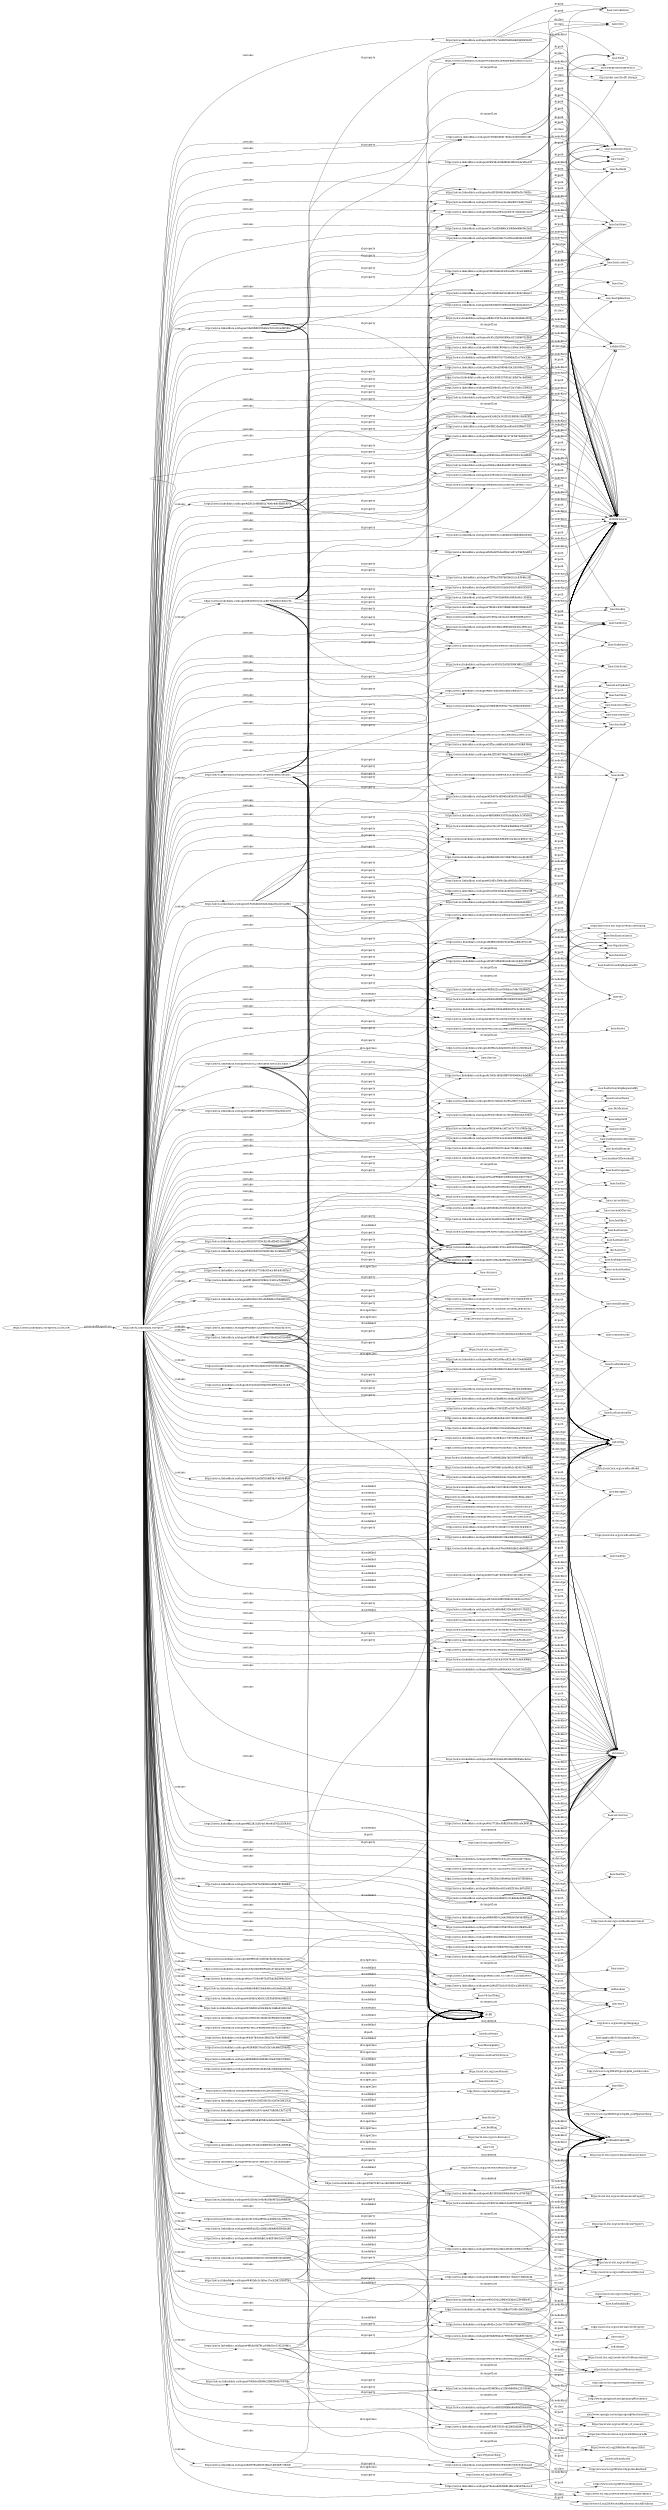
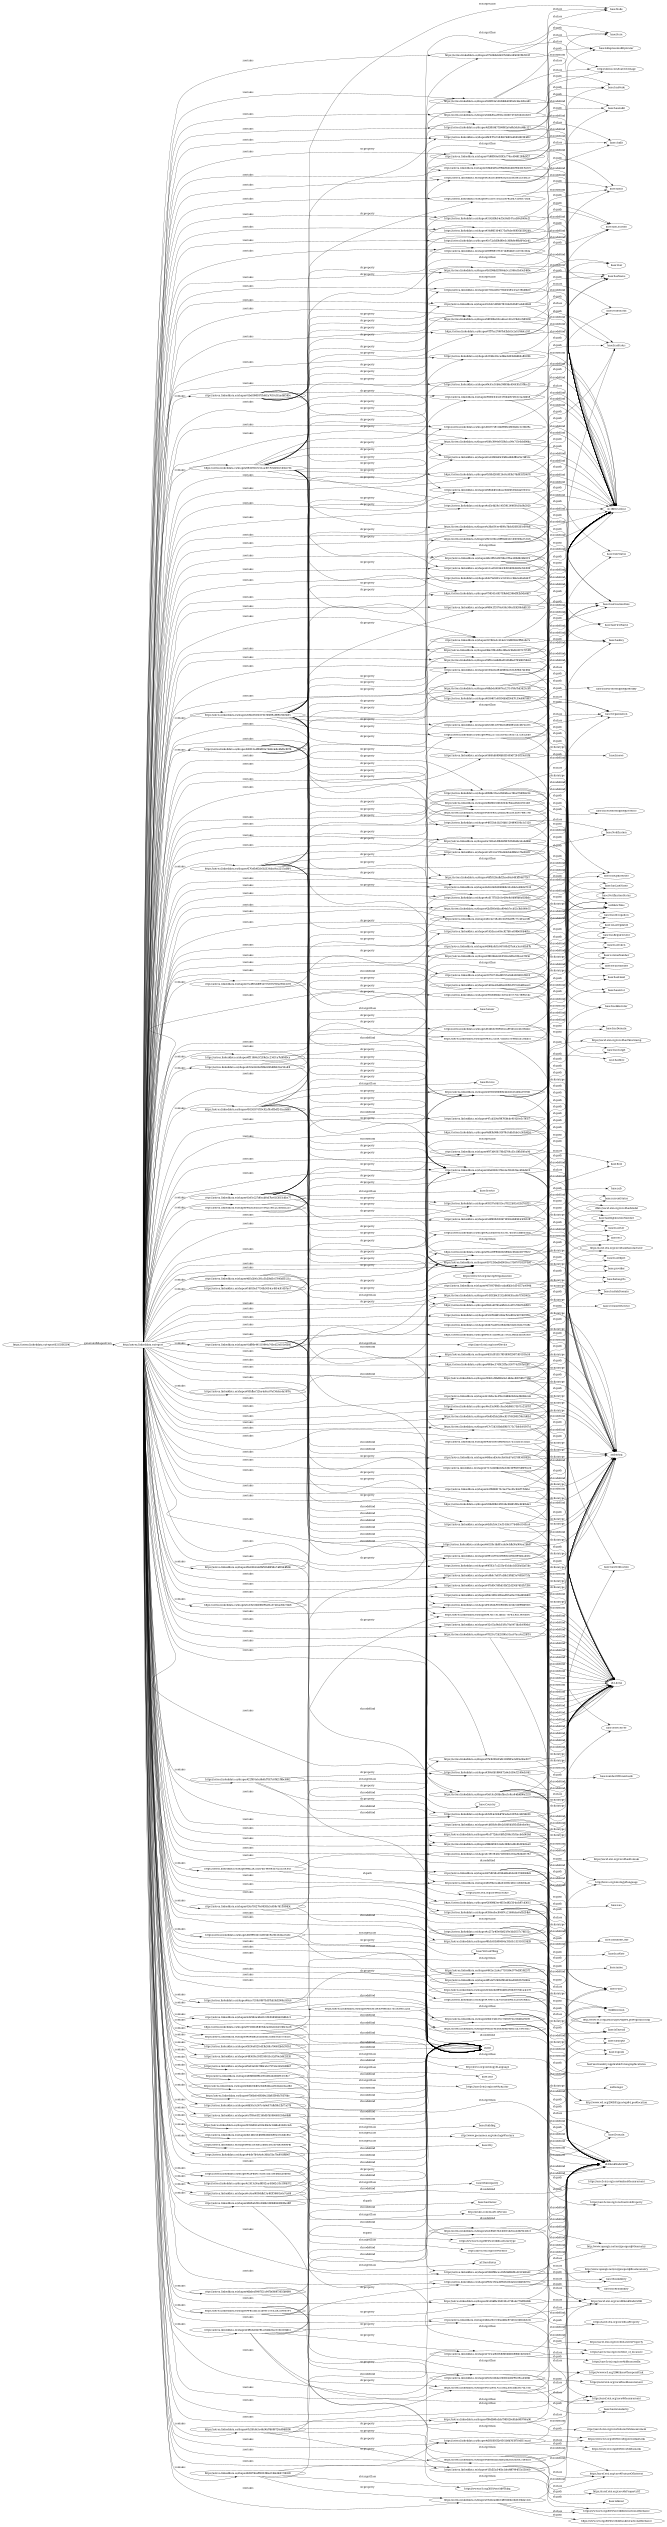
node "base:containsItem": removed
node "base:hasContactMail": removed
node "https://dateTime.etsi.org/core#hasTimeStamp": label "https://dateTime.etsi.org/core#hasTimeStamp" -> "https://saref.etsi.org/core#hasTimeStamp"
node "base:dcf": label "base:dcf" -> "base:hasTarget"
node "base:Device": added
node "base:adapterId": label "base:adapterId" -> "base:acb"
node "dca:hasActor": label "dca:hasActor" -> "base:hasActor"
node "base:Actuator": removed
node "base:isoCode": label "base:isoCode" -> "base:eaa"
node "base:hasFunctionality": label "base:hasFunctionality" -> "base:efcf"
node "xsd:boolean": label "xsd:boolean" -> "fbdd:boolean"
node "base:isUnread": added
node "base:applicableToGeographicalArea": label "base:applicableToGeographicalArea" -> "hasFunctionality:applicableToGeographicalArea"
node "base:hasInput": added
node "base:ItemStatus": label "base:ItemStatus" -> "caf:ItemStatus"
node "base:Status": label "base:Status" -> "base:Unit"
node "http://www.geonames.org/ontology#Feature": added
node "base:Domain": added
node "https://saref.etsi.org/core#measuresProperty": removed
node "https://saref.etsi.org/core#Property": label "https://saref.etsi.org/core#Property" -> "https://saref.etsi.org/core#BlankNodeOrIRI"
node "base:Readability": added
node "base:value": removed
node "etsi://www.opengis.net/ont/geosparql#hasGeometry": label "etsi://www.opengis.net/ont/geosparql#hasGeometry" -> "http://www.opengis.net/ont/geosparql#hasGeometry"
node "https://saref.hasLocation.org/core#isMeasuredIn": label "https://saref.hasLocation.org/core#isMeasuredIn" -> "https://saref.etsi.org/core#isMeasuredIn"
node "base:PhysicalThing": removed
node "https://saref.etsi.org/core#isPropertyOf": added
node "base:isAbout": added
